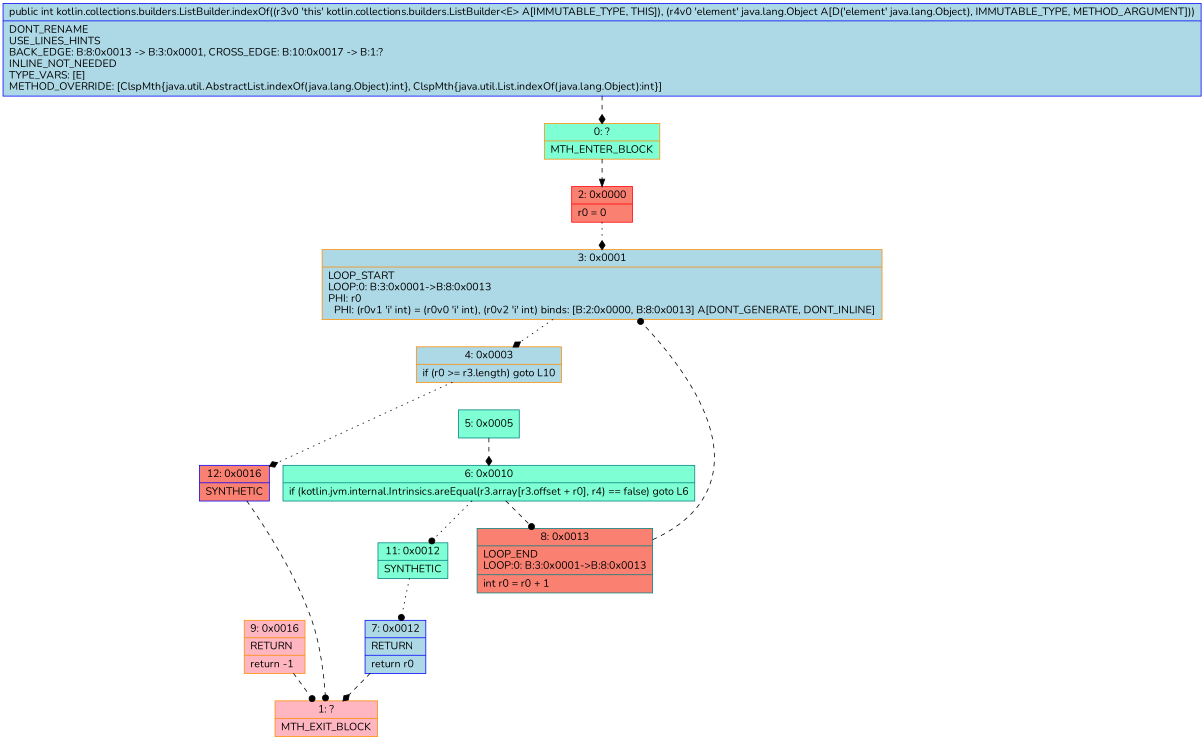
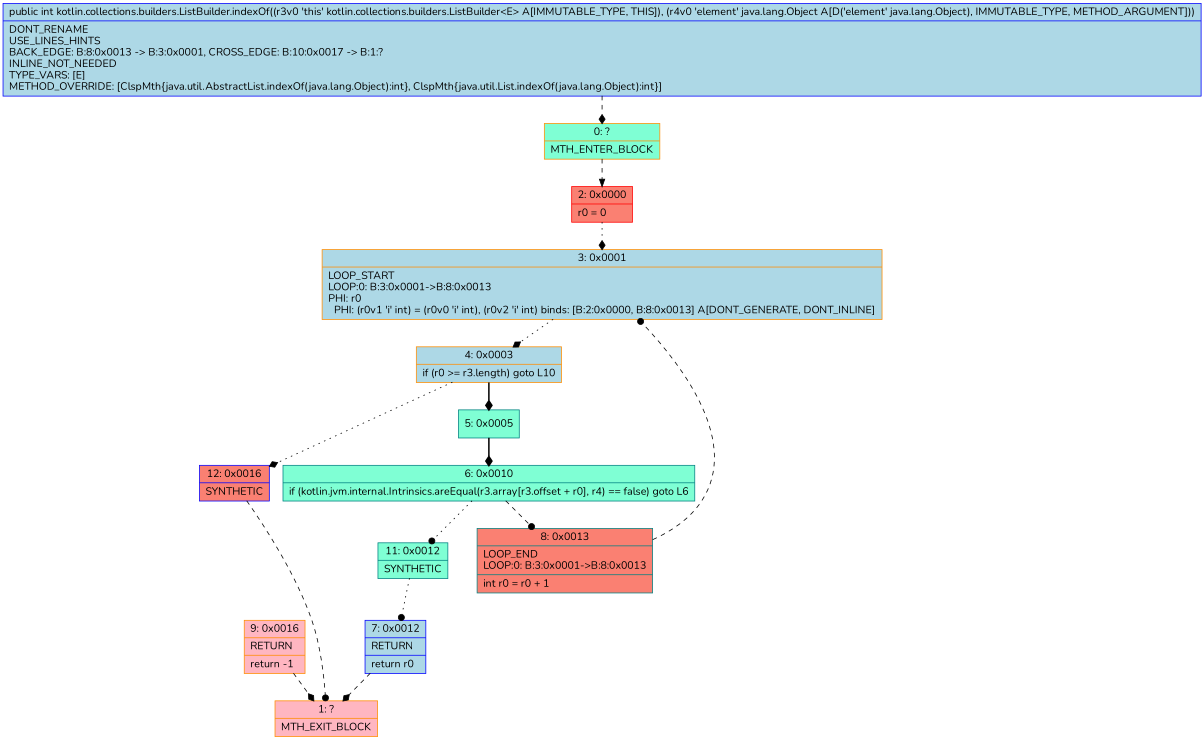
edge "4: 0x0003" -> "5: 0x0005": added
edge "5: 0x0005" -> "6: 0x0010": style dashed -> bold
edge "9: 0x0016" -> "1: ?": arrowhead dot -> diamond
